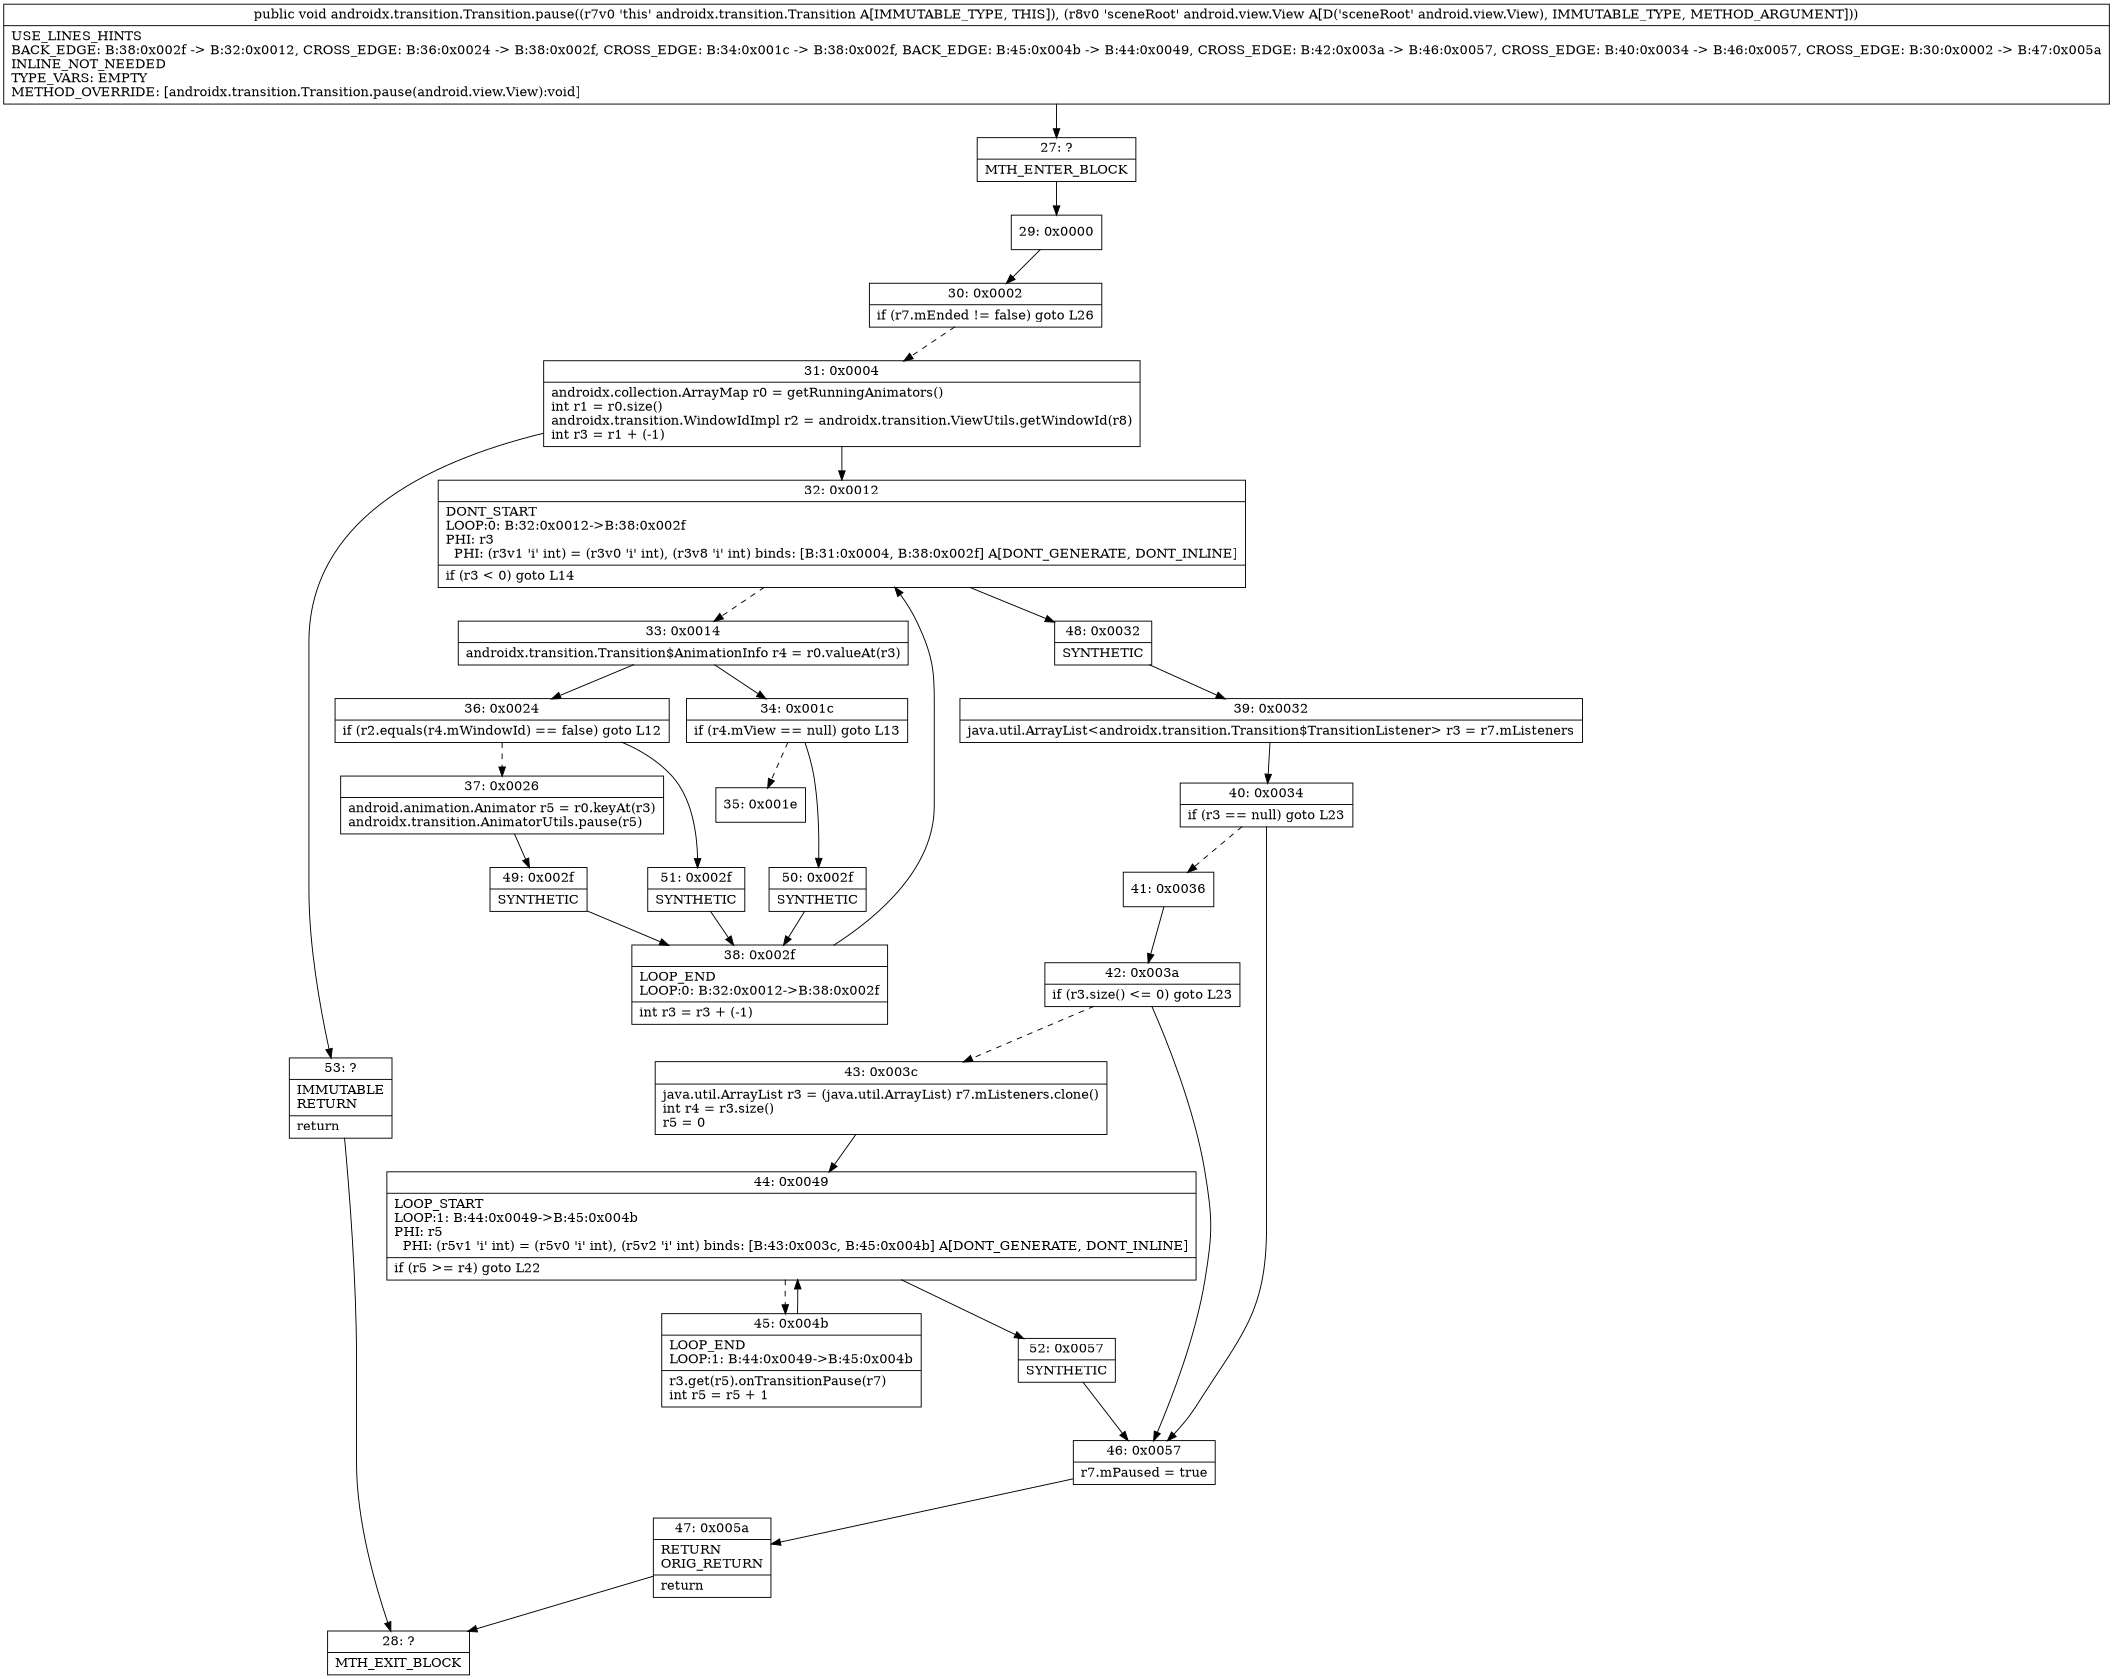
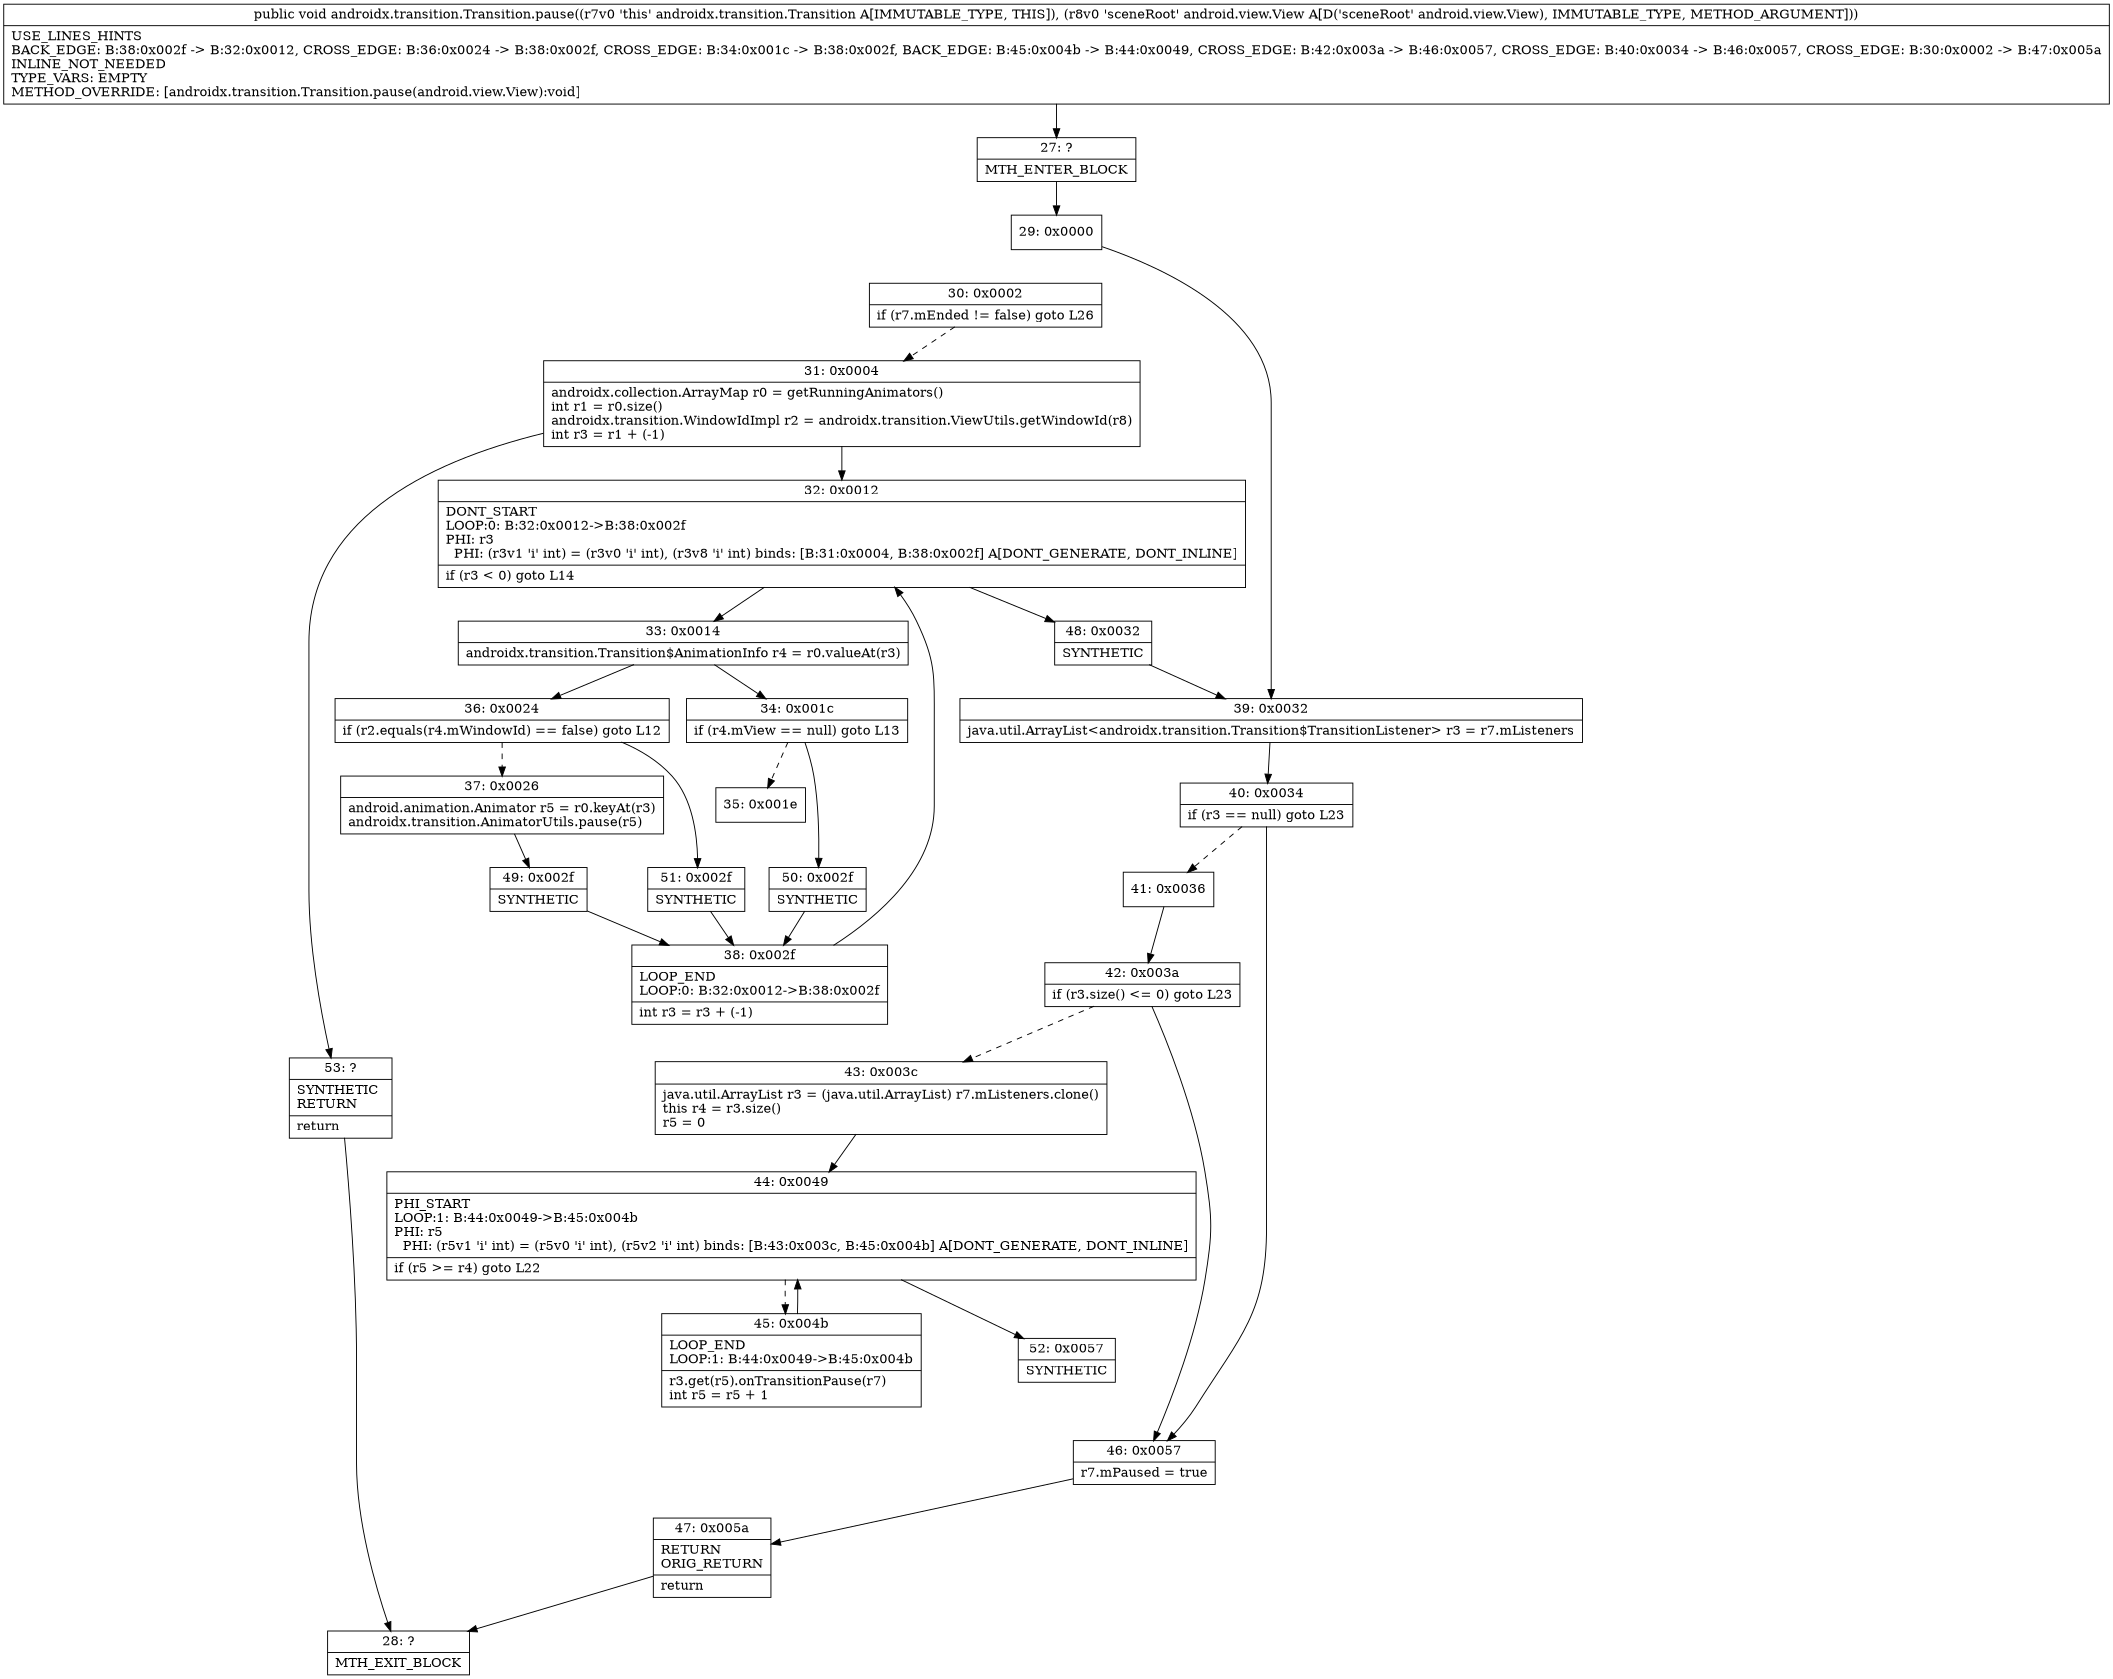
edge "29: 0x0000" -> "30: 0x0002": now "29: 0x0000" -> "39: 0x0032"
edge "32: 0x0012" -> "33: 0x0014": style dashed -> solid
node "53: ?": text "IMMUTABLE" -> "SYNTHETIC"
node "43: 0x003c": text "int r4 = r3.size()" -> "this r4 = r3.size()"
node "44: 0x0049": text "LOOP_START" -> "PHI_START"
edge "52: 0x0057" -> "46: 0x0057": removed
